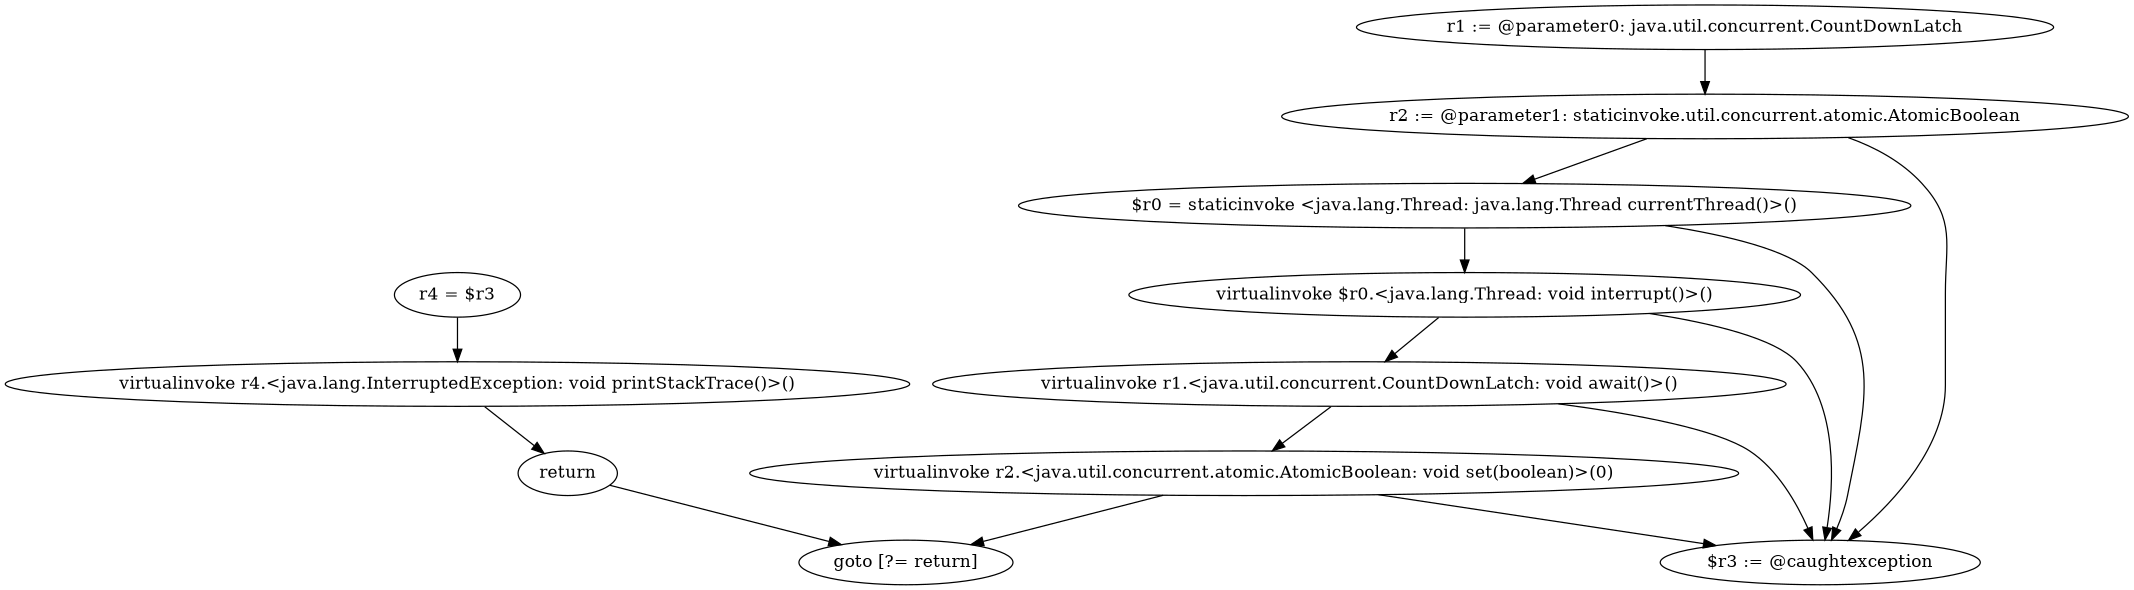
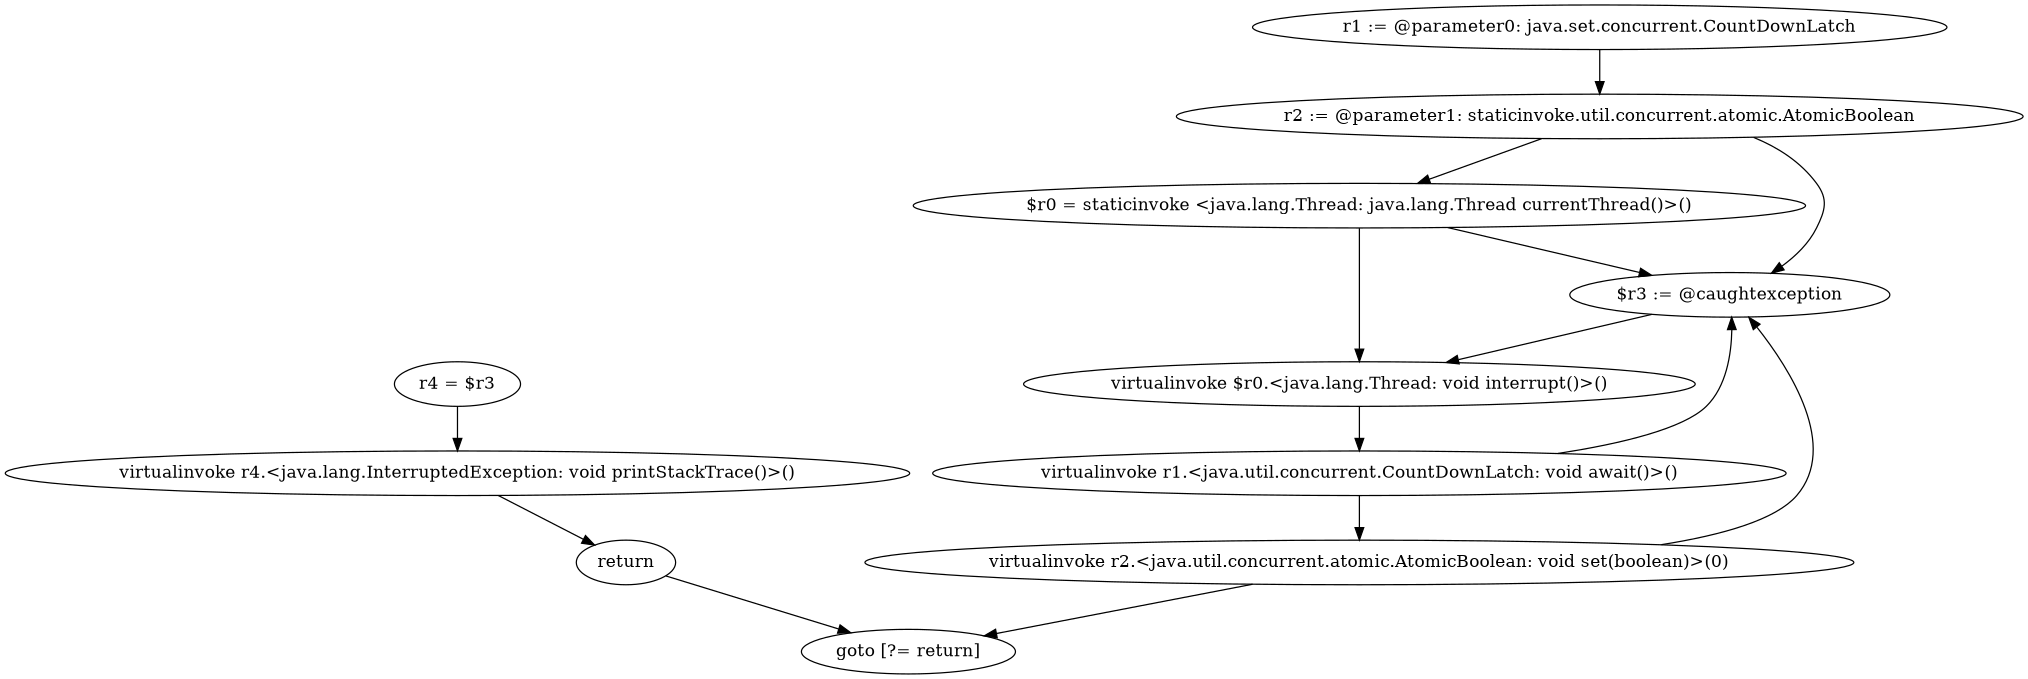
node "r1 := @parameter0: java.util.concurrent.CountDownLatch": label "r1 := @parameter0: java.util.concurrent.CountDownLatch" -> "r1 := @parameter0: java.set.concurrent.CountDownLatch"
edge "virtualinvoke $r0.<java.lang.Thread: void interrupt()>()" -> "$r3 := @caughtexception": reversed
